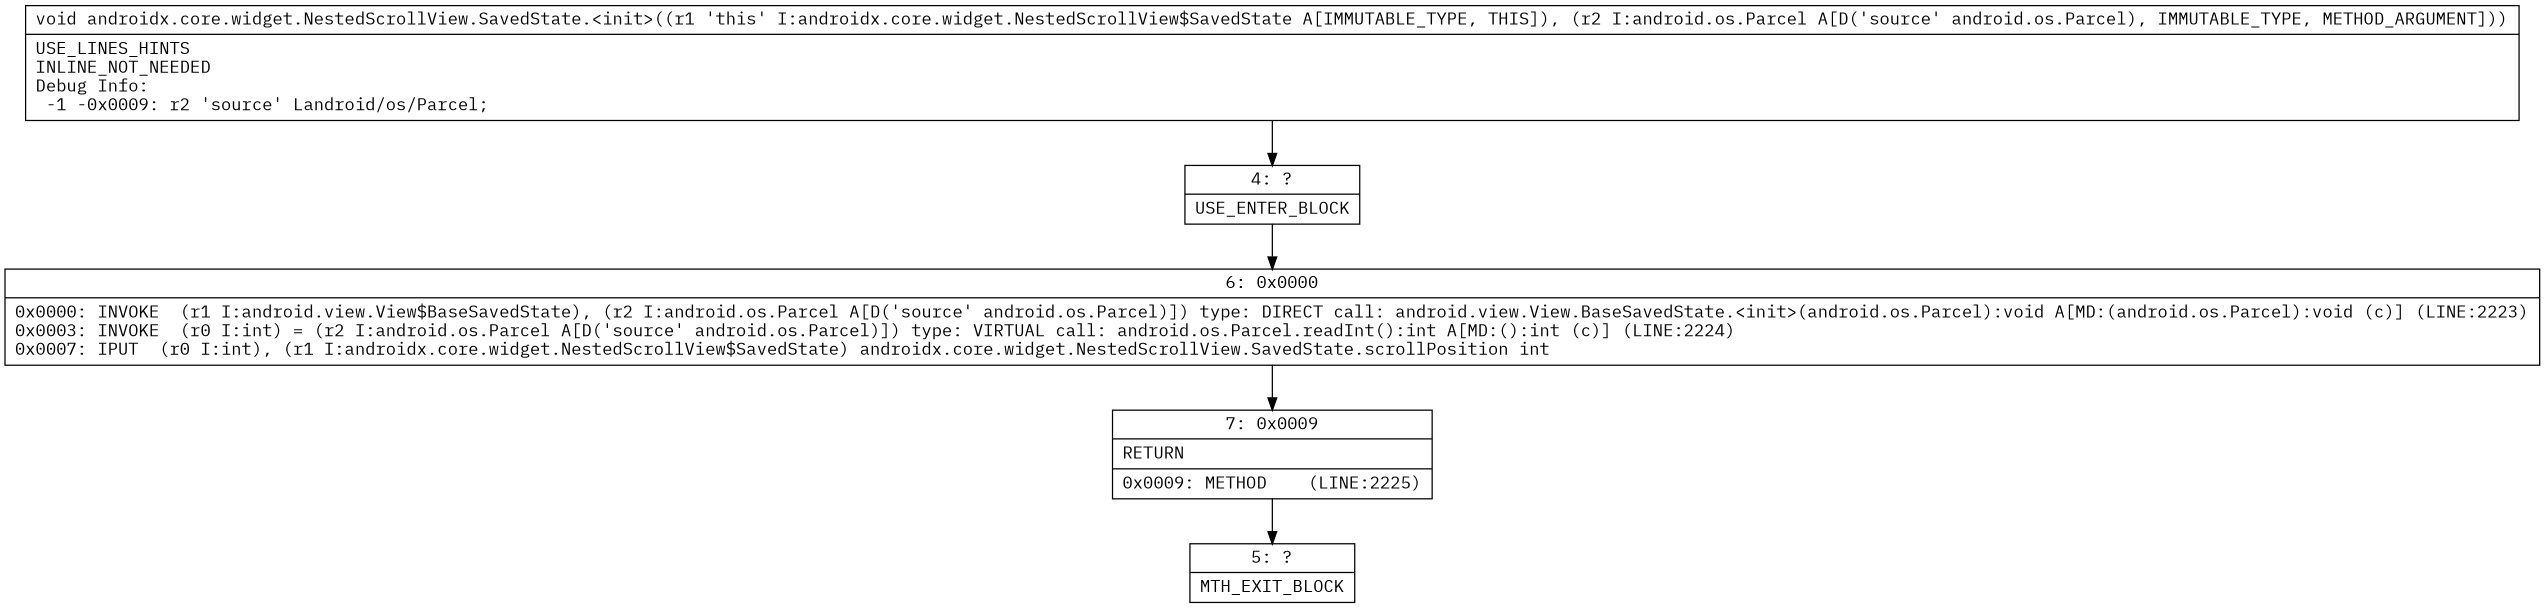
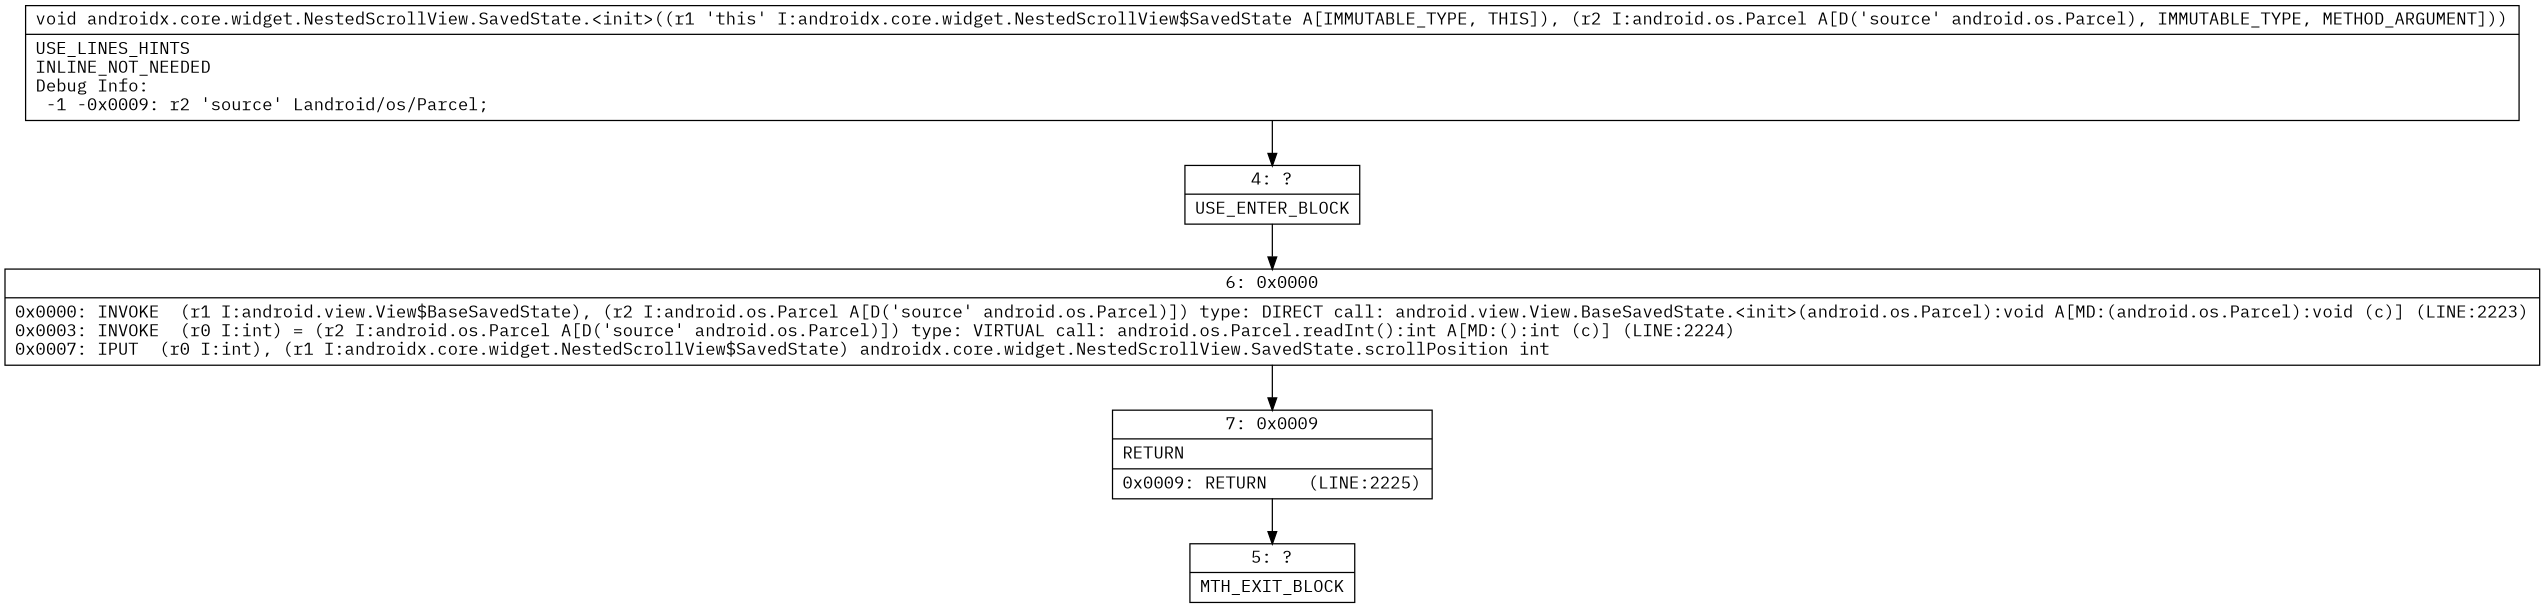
node "7: 0x0009": text "0x0009: METHOD    (LINE:2225)" -> "0x0009: RETURN    (LINE:2225)"
